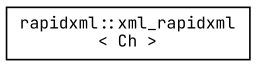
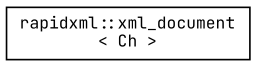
node "rapidxml::xml_rapidxml < Ch >": label "rapidxml::xml_rapidxml < Ch >" -> "rapidxml::xml_document < Ch >"
